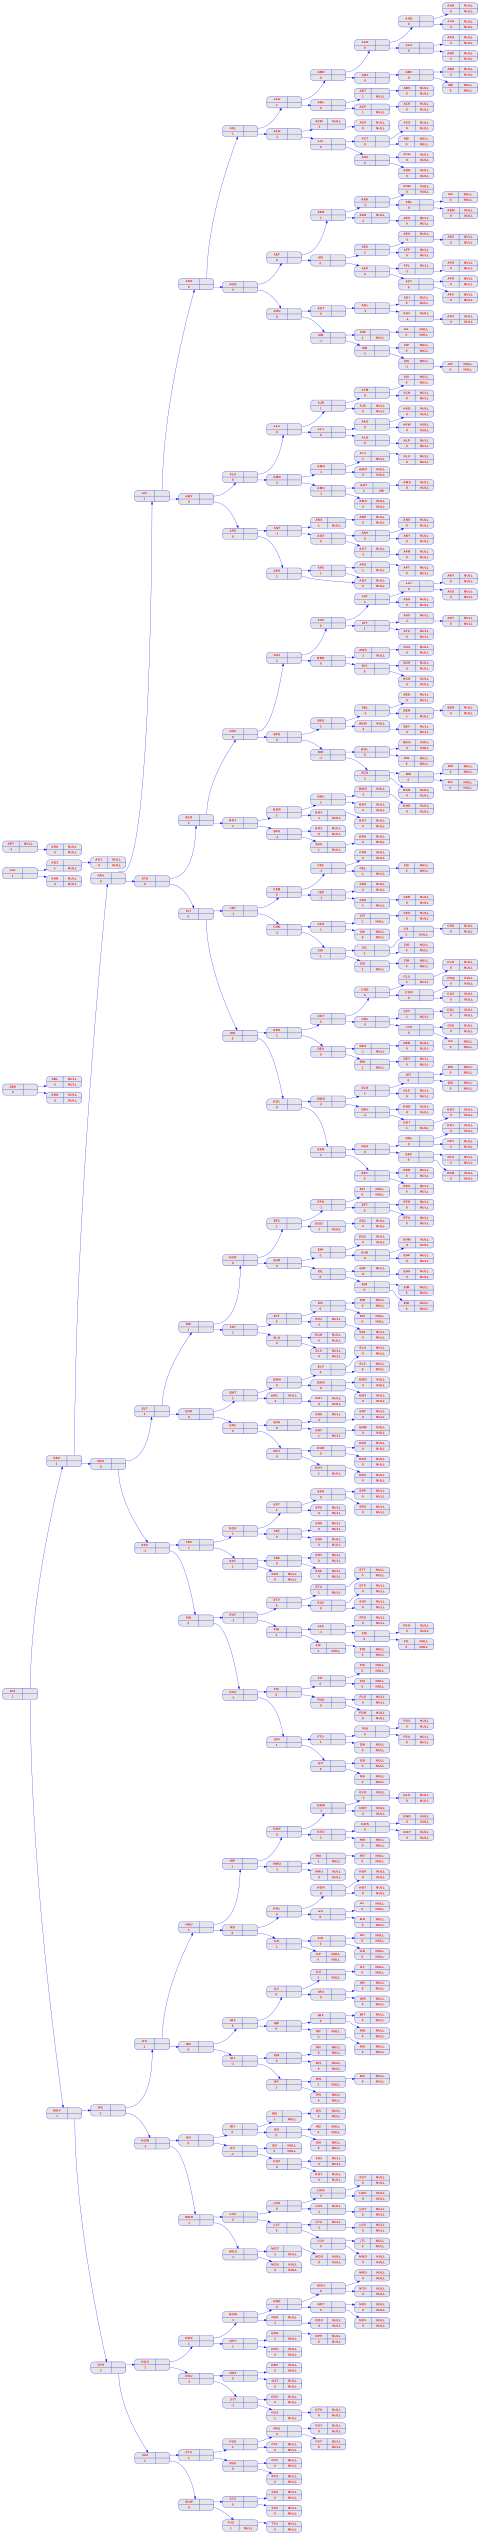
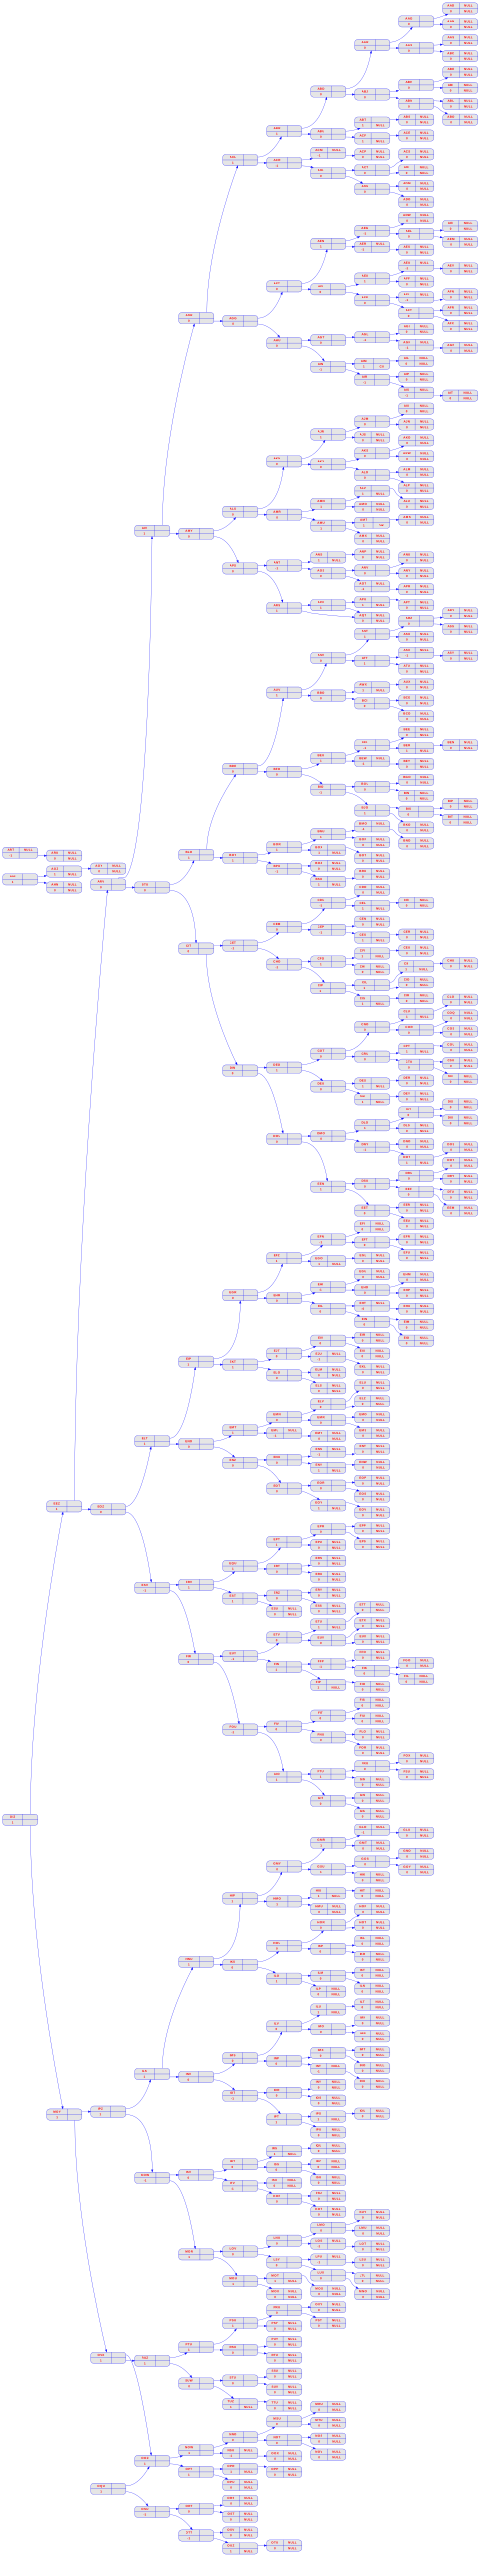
edge "ABJ" -> "ABN": added
node "AIM": text "NULL" -> "CII"
node "ALM": added
edge "OVX" -> "OQU": now "OVX" -> "OOZ"
